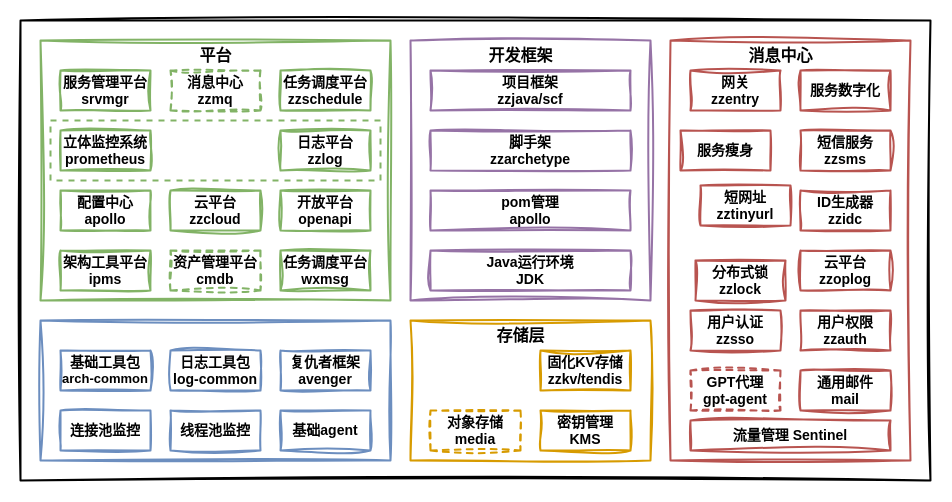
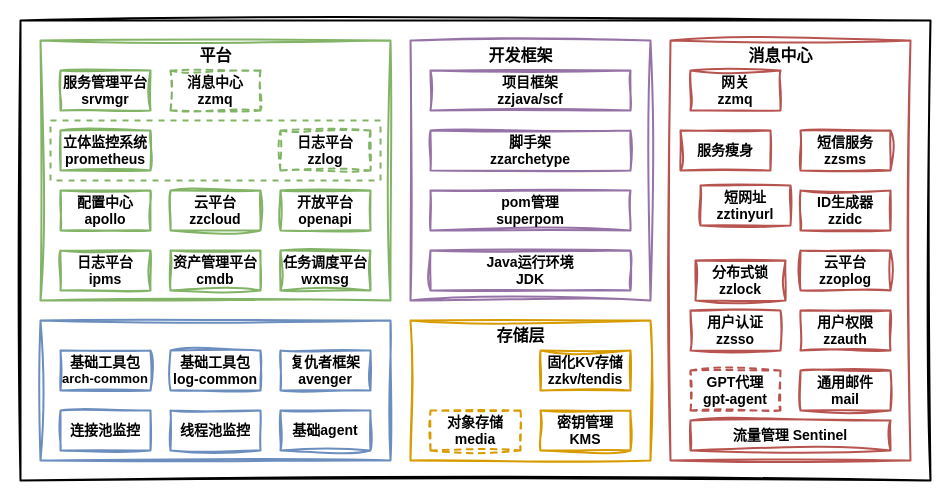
node "任务调度平台 zzschedule": removed
node "网关 zzentry": label "网关 zzentry" -> "网关 zzmq"
node "服务数字化": removed
node "日志平台 zzlog": style solid -> dashed
node "pom管理 apollo": label "pom管理 apollo" -> "pom管理 superpom"
node "架构工具平台 ipms": label "架构工具平台 ipms" -> "日志平台 ipms"
node "资产管理平台 cmdb": style dashed -> solid
node "日志工具包 log-common": label "日志工具包 log-common" -> "基础工具包 log-common"
